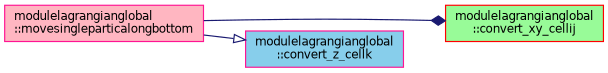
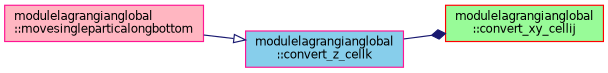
edge "modulelagrangianglobal ::movesingleparticalongbottom" -> "modulelagrangianglobal ::convert_xy_cellij": now "modulelagrangianglobal ::convert_z_cellk" -> "modulelagrangianglobal ::convert_xy_cellij"
